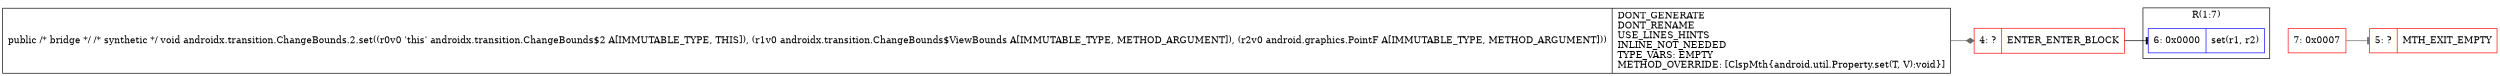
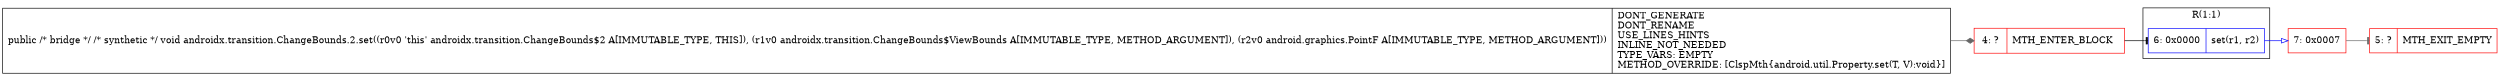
cluster "R(1:7)": label "R(1:7)" -> "R(1:1)"
node "4: ?": text "ENTER_ENTER_BLOCK" -> "MTH_ENTER_BLOCK"
edge "6: 0x0000" -> "7: 0x0007": added
